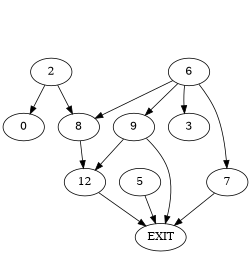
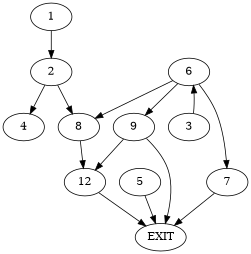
node "1": added
edge "6" -> "3": reversed
node "0": label "0" -> "4"
